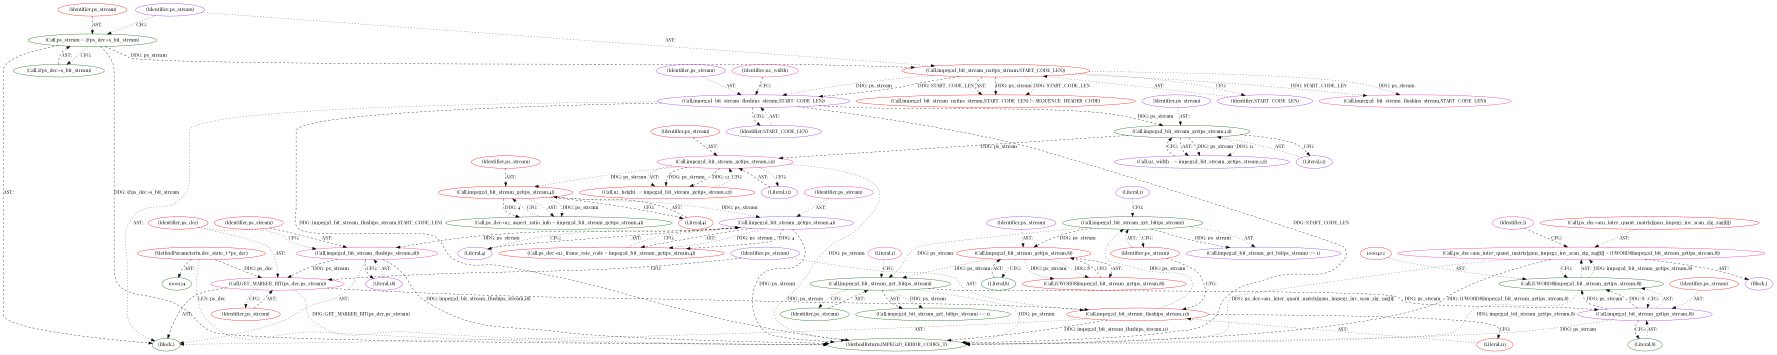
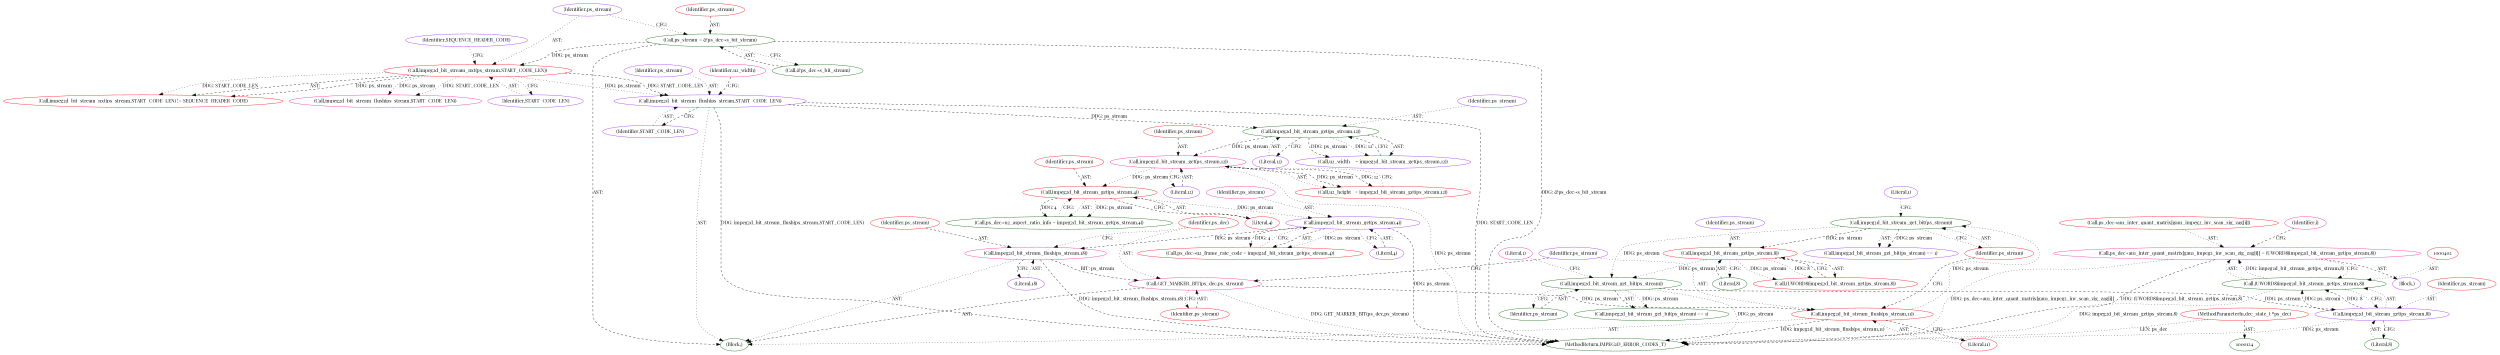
node "(Identifier,SEQUENCE_HEADER_CODE)": added
edge "(MethodParameterIn,dec_state_t *ps_dec)" -> "(Call,GET_MARKER_BIT(ps_dec,ps_stream))": removed, label "DDG: ps_dec"
edge "(Call,impeg2d_bit_stream_flush(ps_stream,18))" -> "(Call,GET_MARKER_BIT(ps_dec,ps_stream))": label "DDG: ps_stream" -> "BIT: ps_stream"
